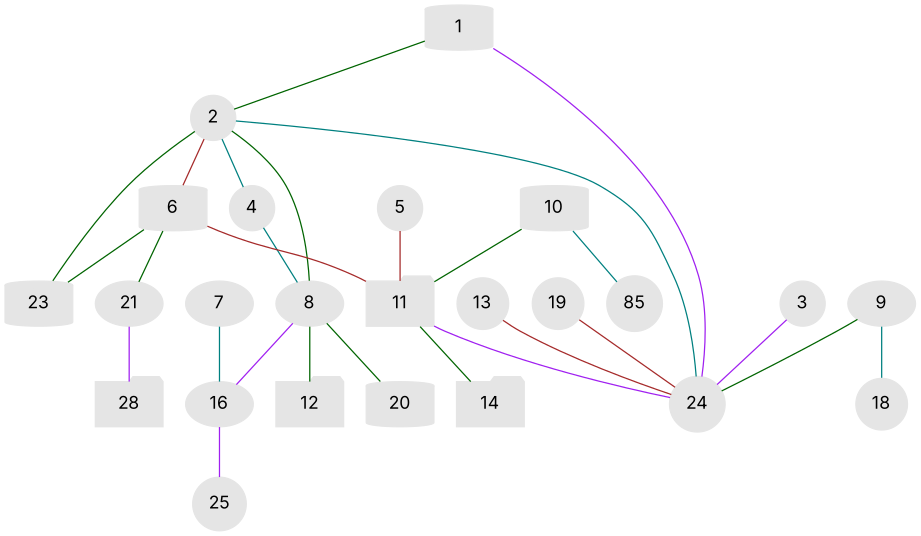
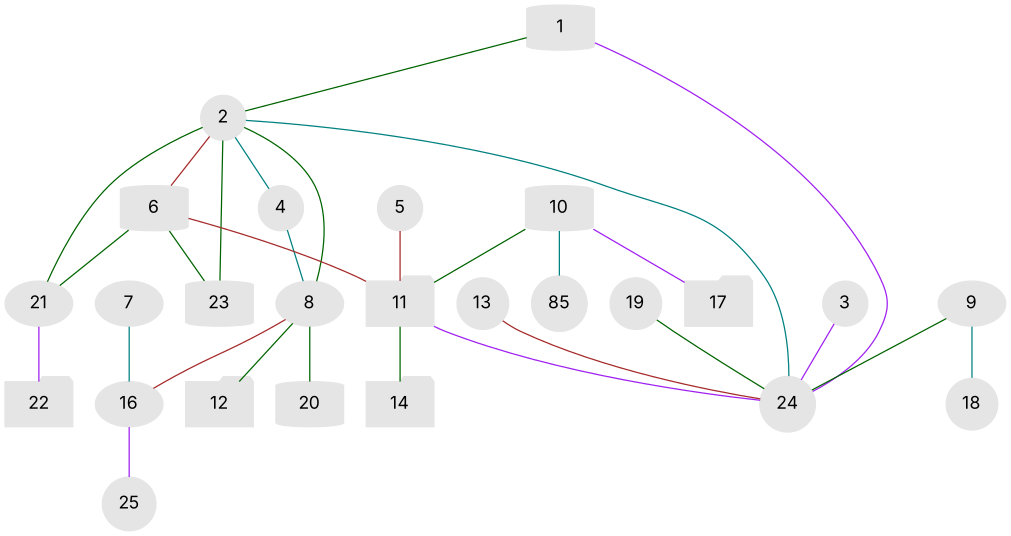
edge "2" -- "21": added
node "17": added
edge "8" -- "16": color purple -> brown
edge "19" -- "24": color brown -> darkgreen
node "28": label "28" -> "22"
